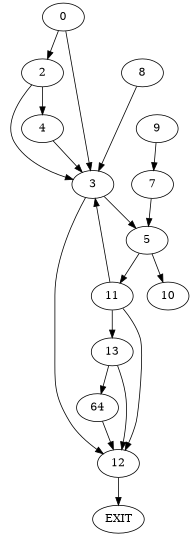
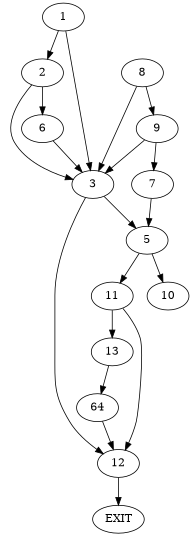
node "0": label "0" -> "1"
edge "8" -> "9": added
node "4": label "4" -> "6"
edge "11" -> "3": now "9" -> "3"
edge "13" -> "12": removed
